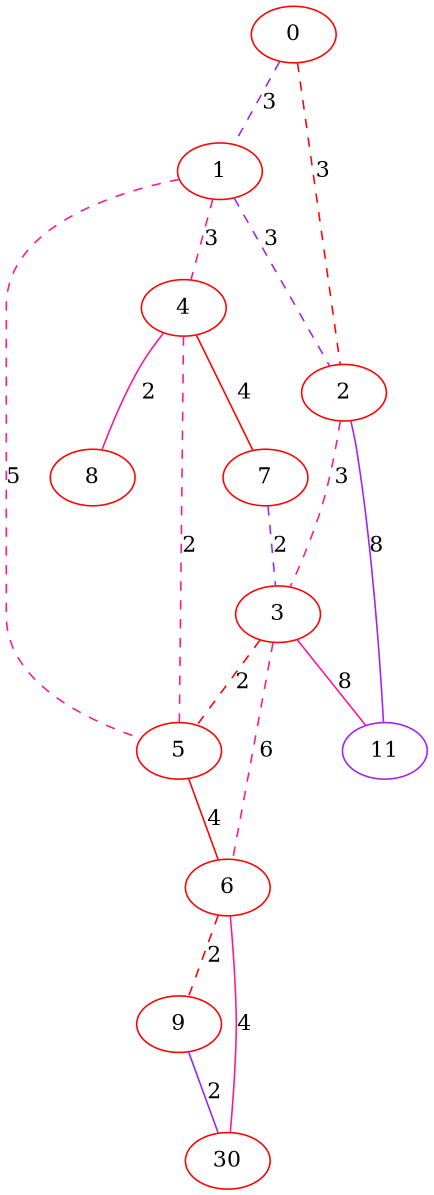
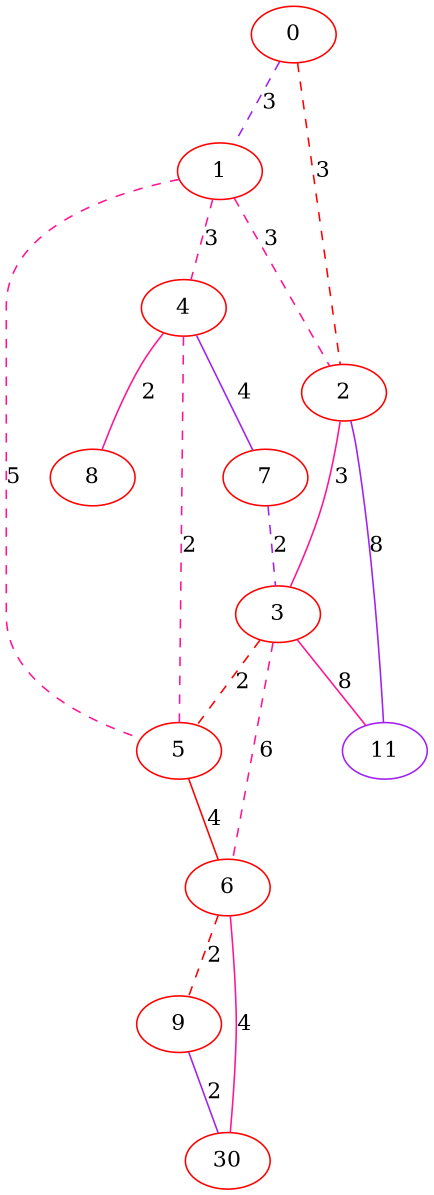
edge "1" -- "2": color purple -> deeppink
edge "4" -- "7": color red -> purple
edge "2" -- "3": style dashed -> solid
